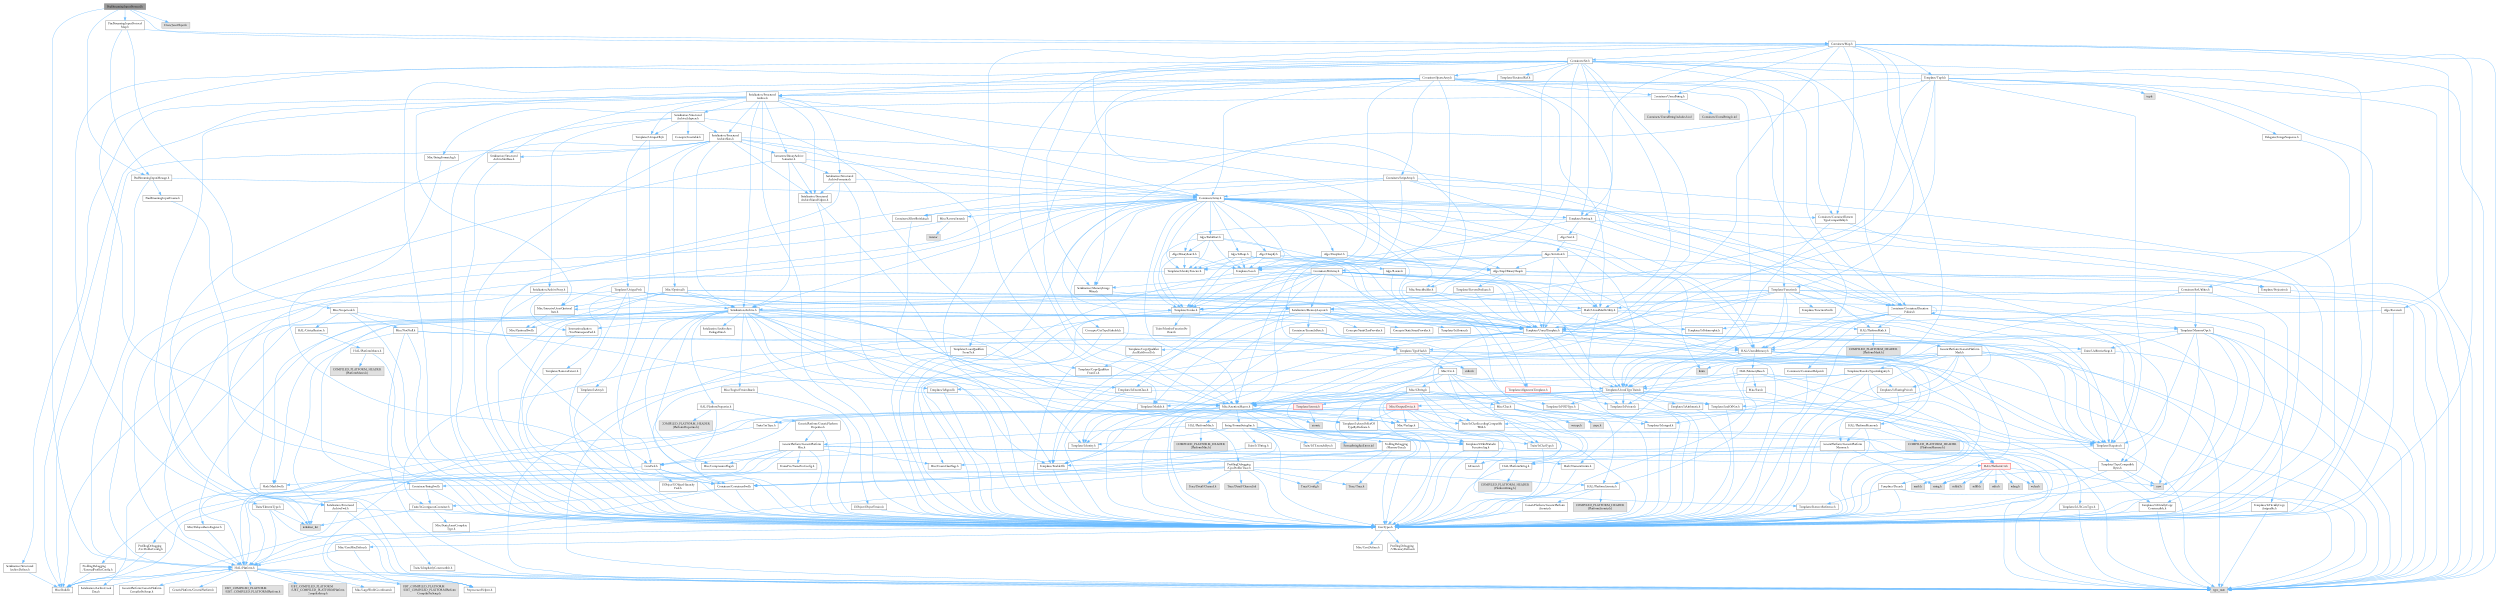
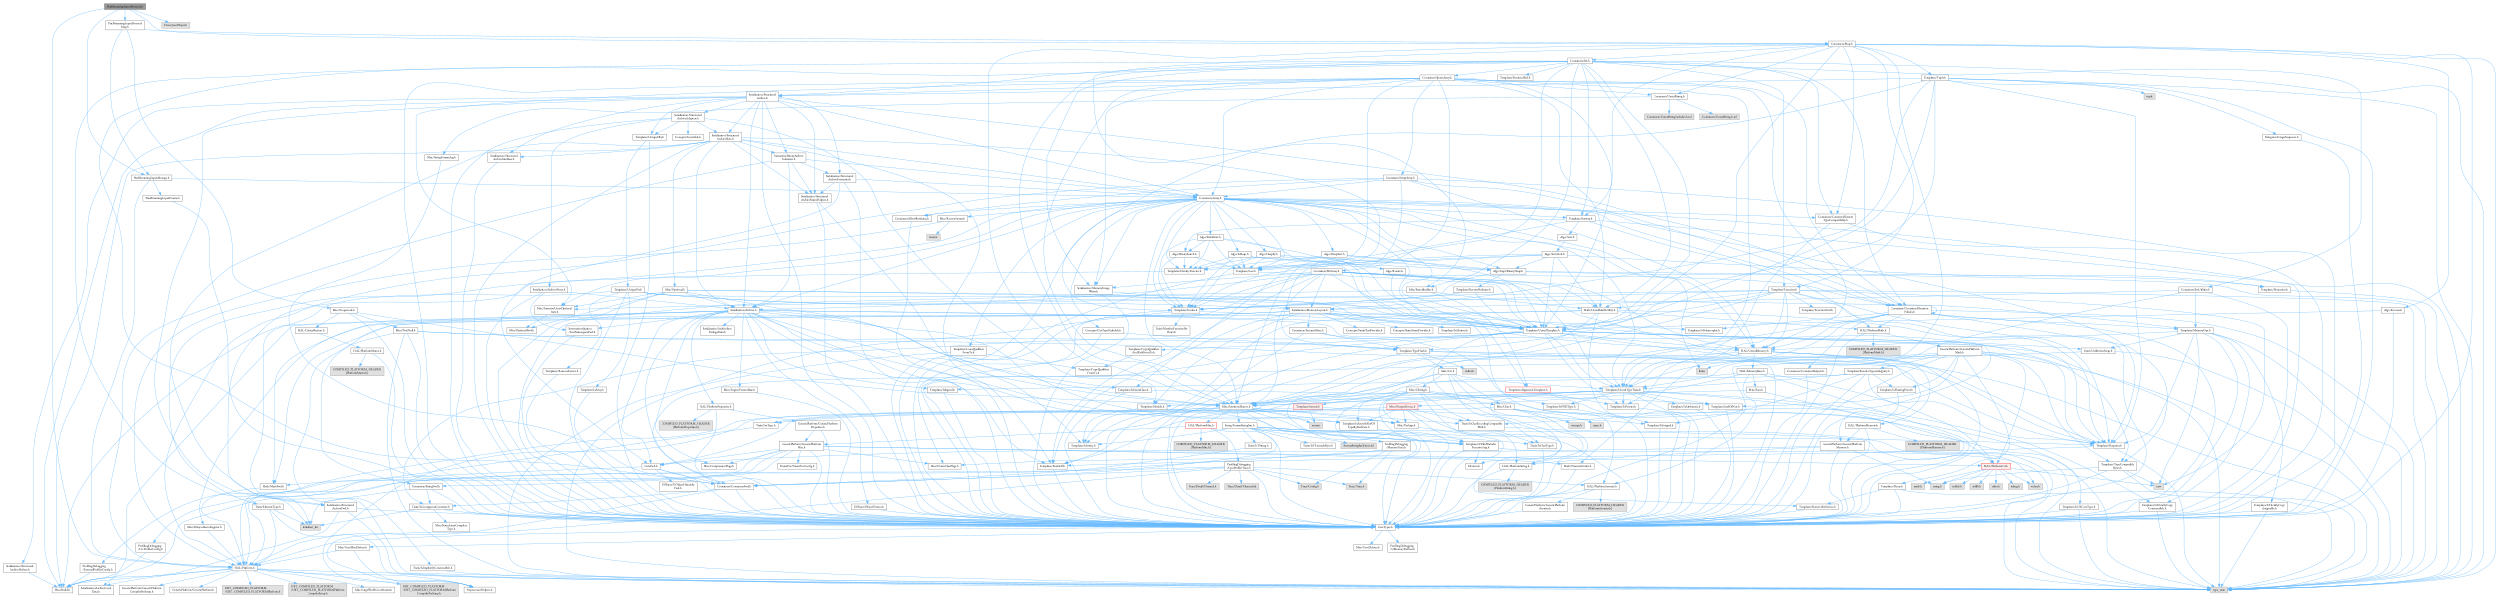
edge "GenericPlatform/GenericPlatform Math.h" -> "HAL/PlatformCrt.h": added
node "HAL/PlatformMisc.h": color grey40 -> red
edge "Serialization/ArchiveCook Data.h" -> "HAL/Platform.h": reversed
